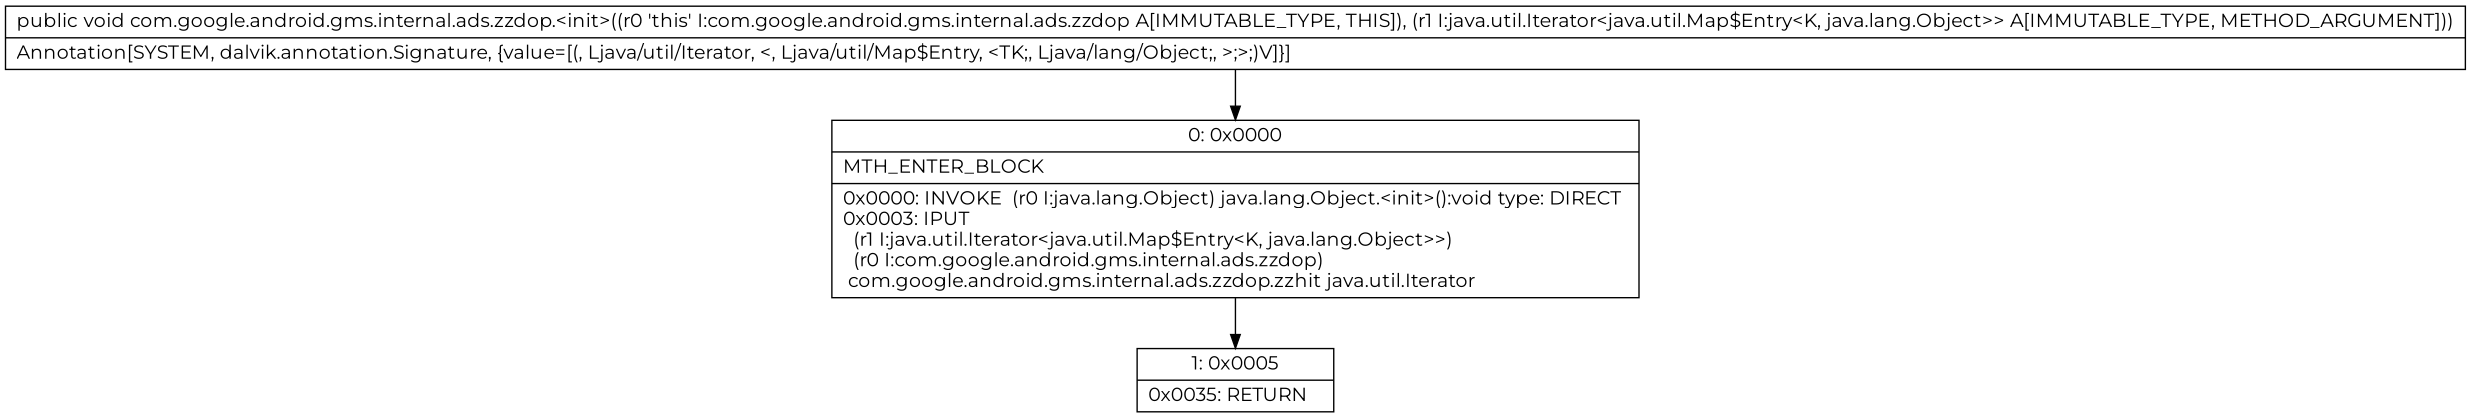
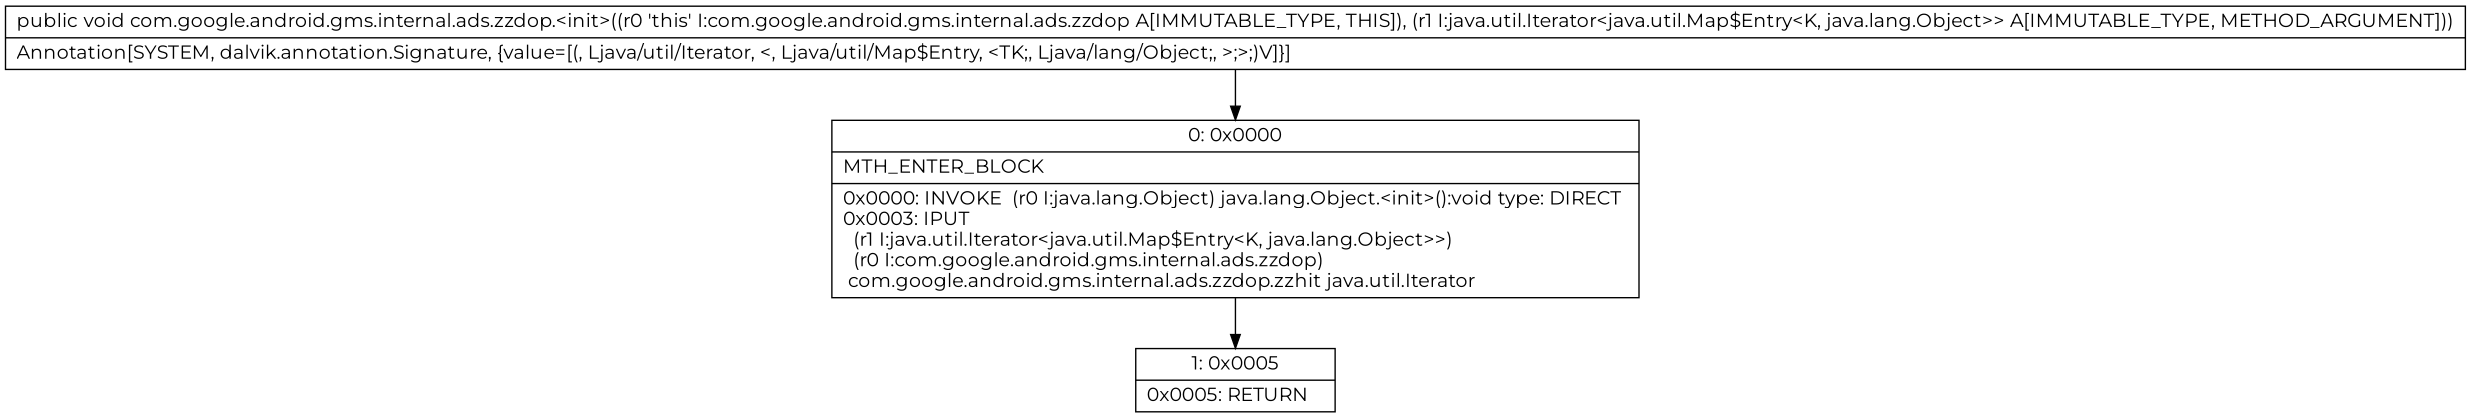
node "1: 0x0005": text "0x0035: RETURN" -> "0x0005: RETURN"
